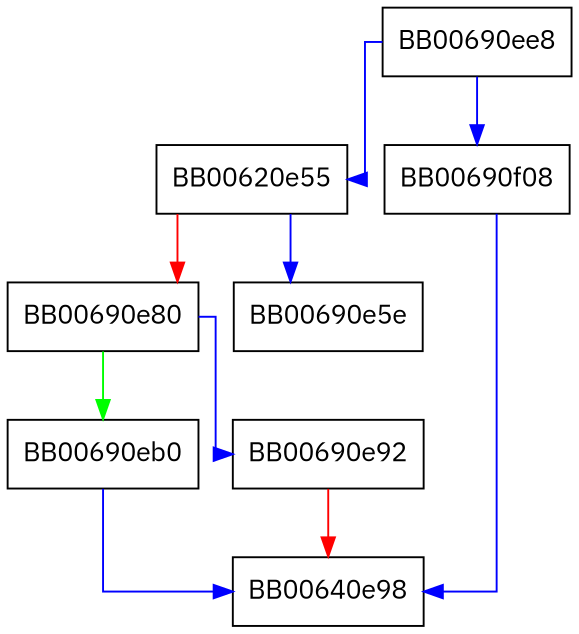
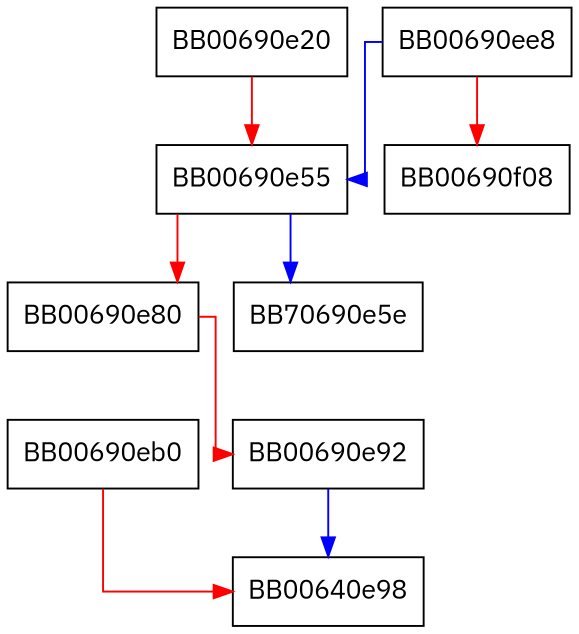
node "BB00690e20": added
edge "BB00690ee8" -> "BB00690f08": color blue -> red
node "BB00620e55": label "BB00620e55" -> "BB00690e55"
node "BB00690e5e": label "BB00690e5e" -> "BB70690e5e"
edge "BB00690e80" -> "BB00690eb0": removed
edge "BB00690e80" -> "BB00690e92": color blue -> red
edge "BB00690f08" -> "BB00640e98": removed
edge "BB00690e92" -> "BB00640e98": color red -> blue
edge "BB00690eb0" -> "BB00640e98": color blue -> red
